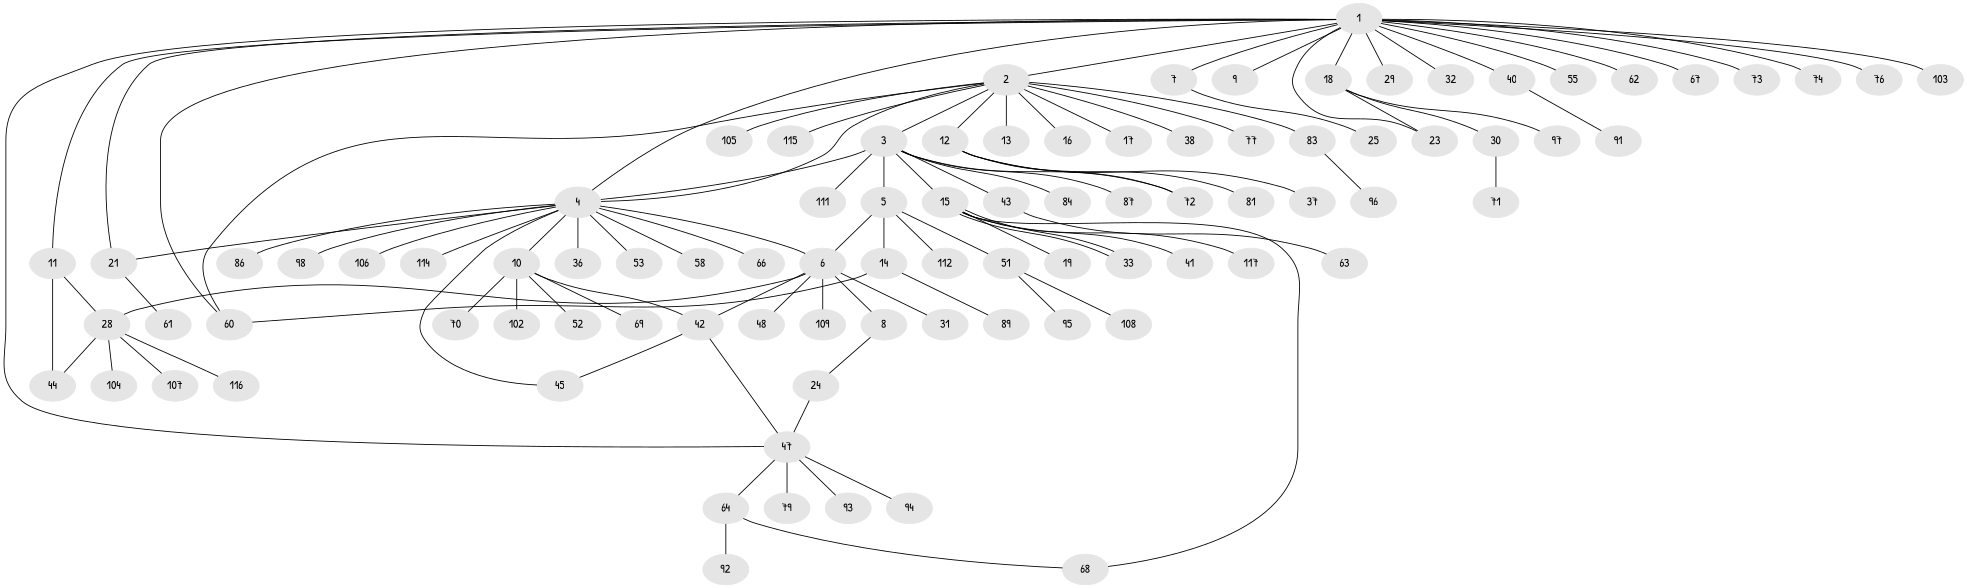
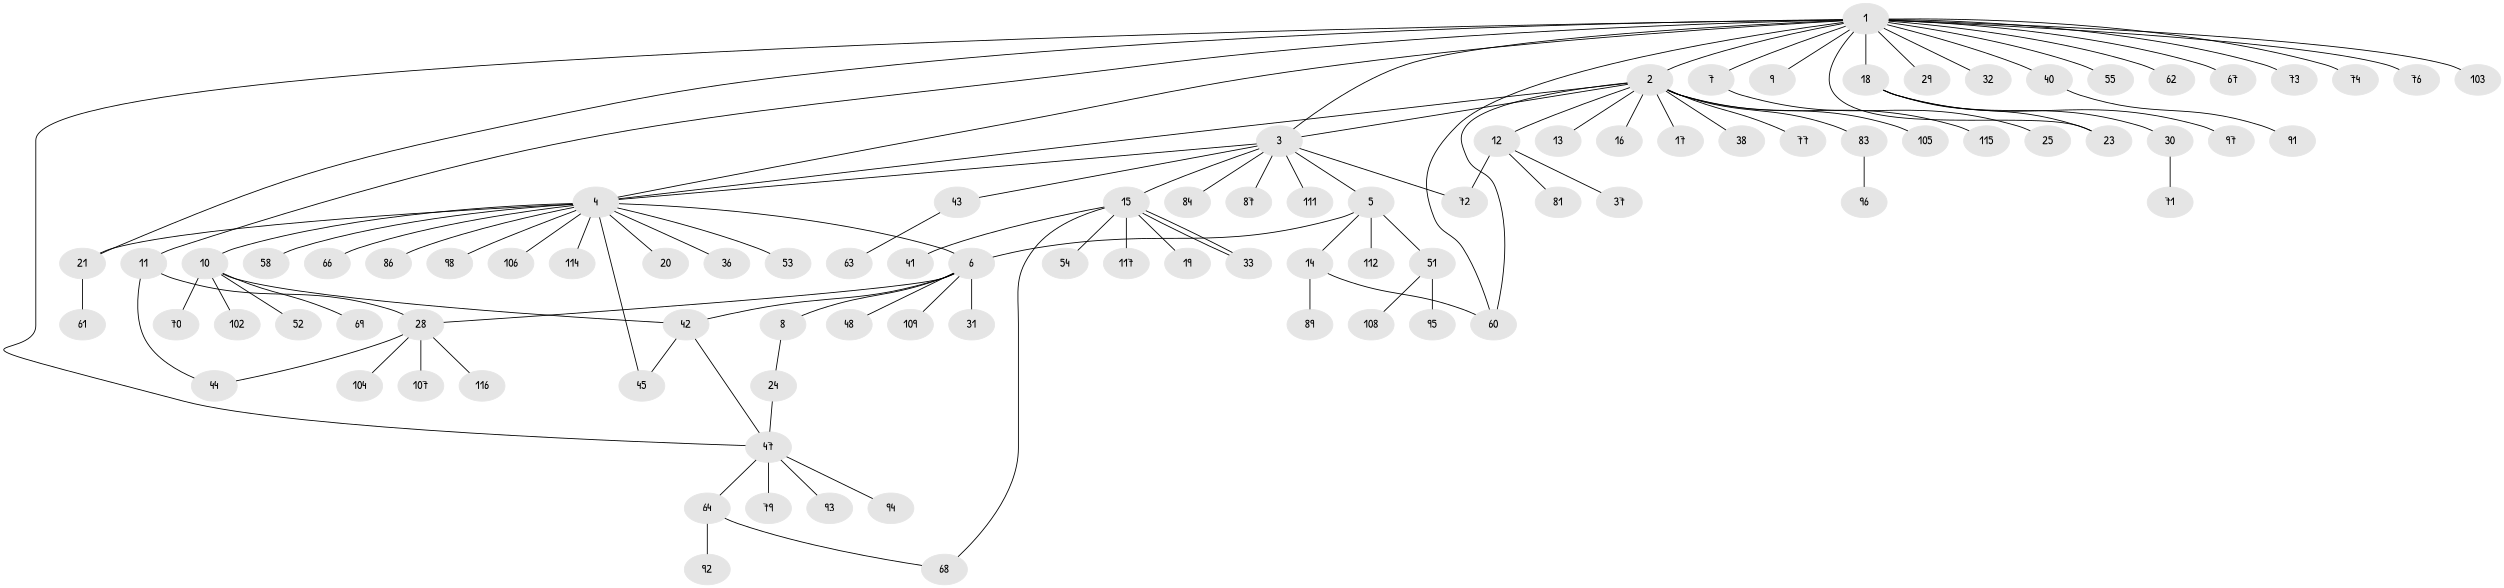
edge "1" -- "3": added
node "20": added
node "54": added
